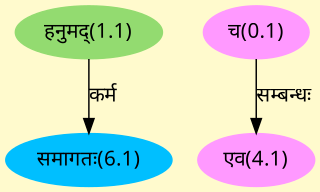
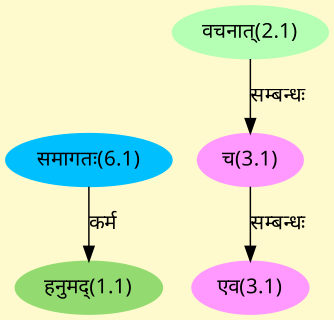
node "वचनात्(2.1)": added
node "च(0.1)": label "च(0.1)" -> "च(3.1)"
edge "हनुमद्(1.1)" -> "समागतः(6.1)": reversed
node "एव(4.1)": label "एव(4.1)" -> "एव(3.1)"
